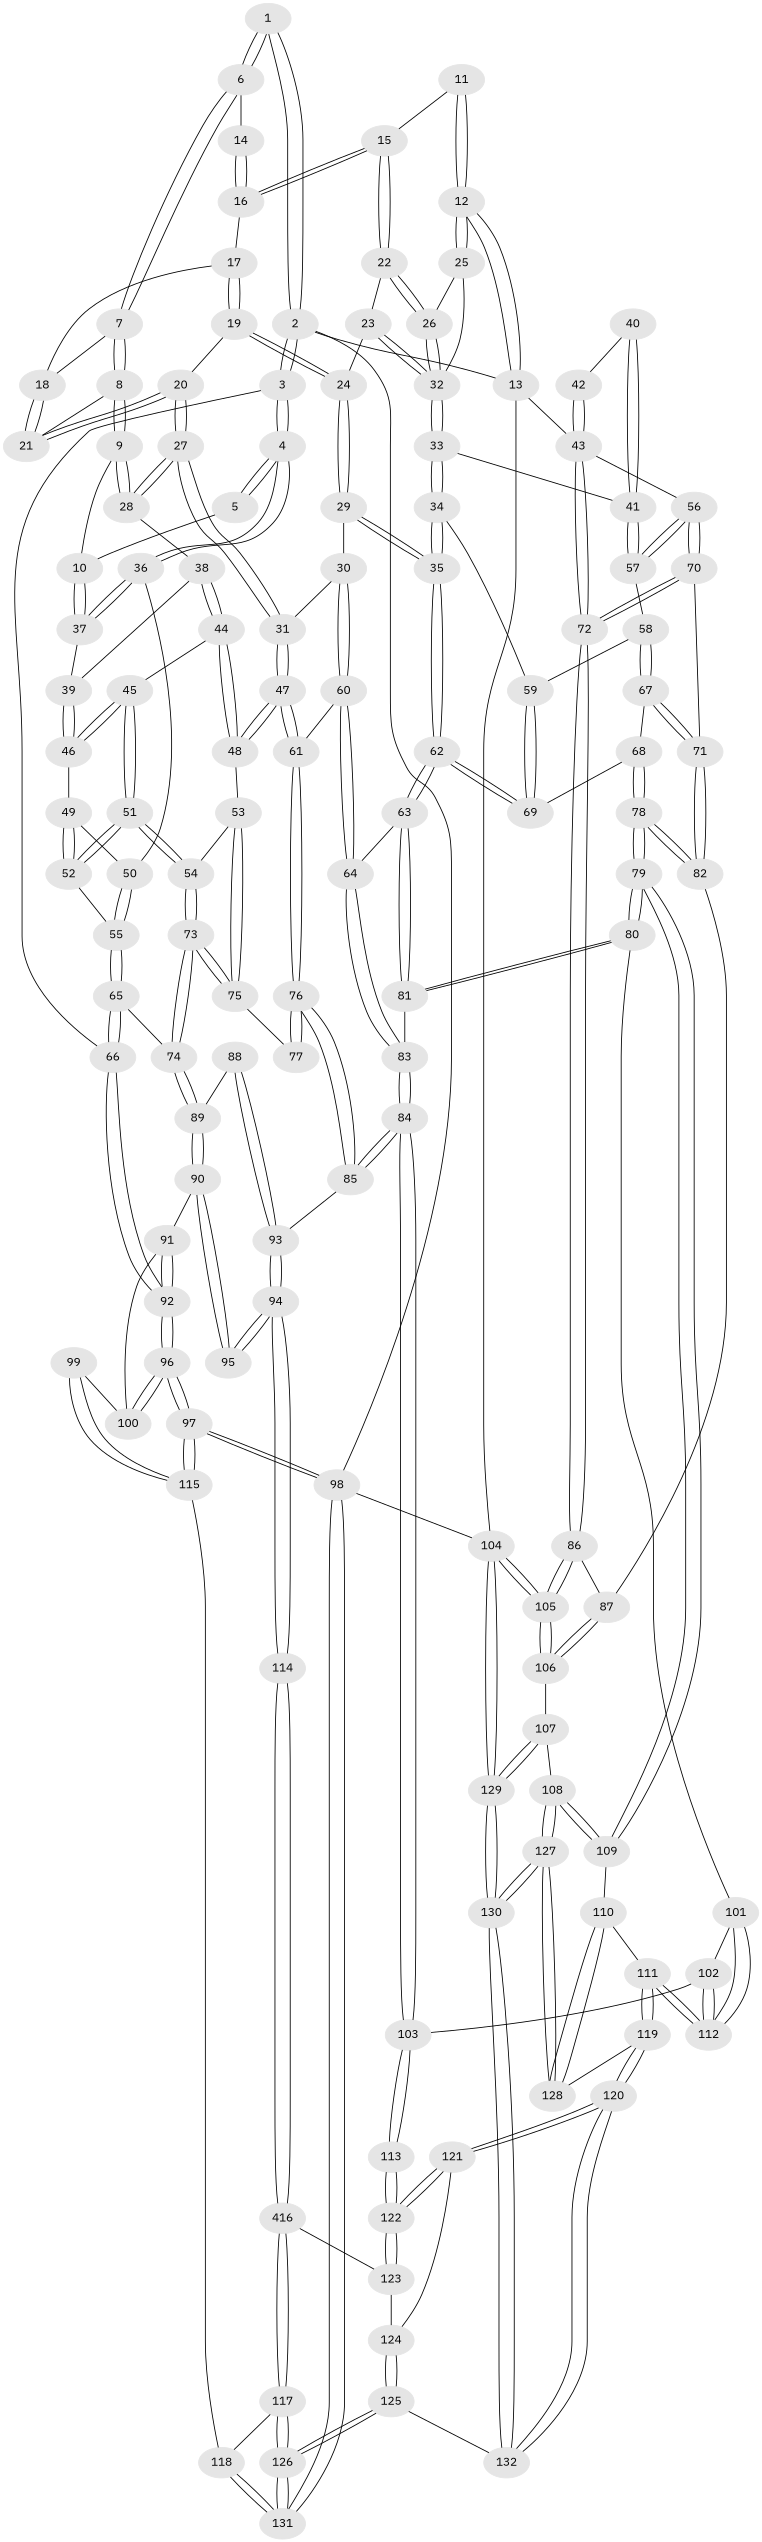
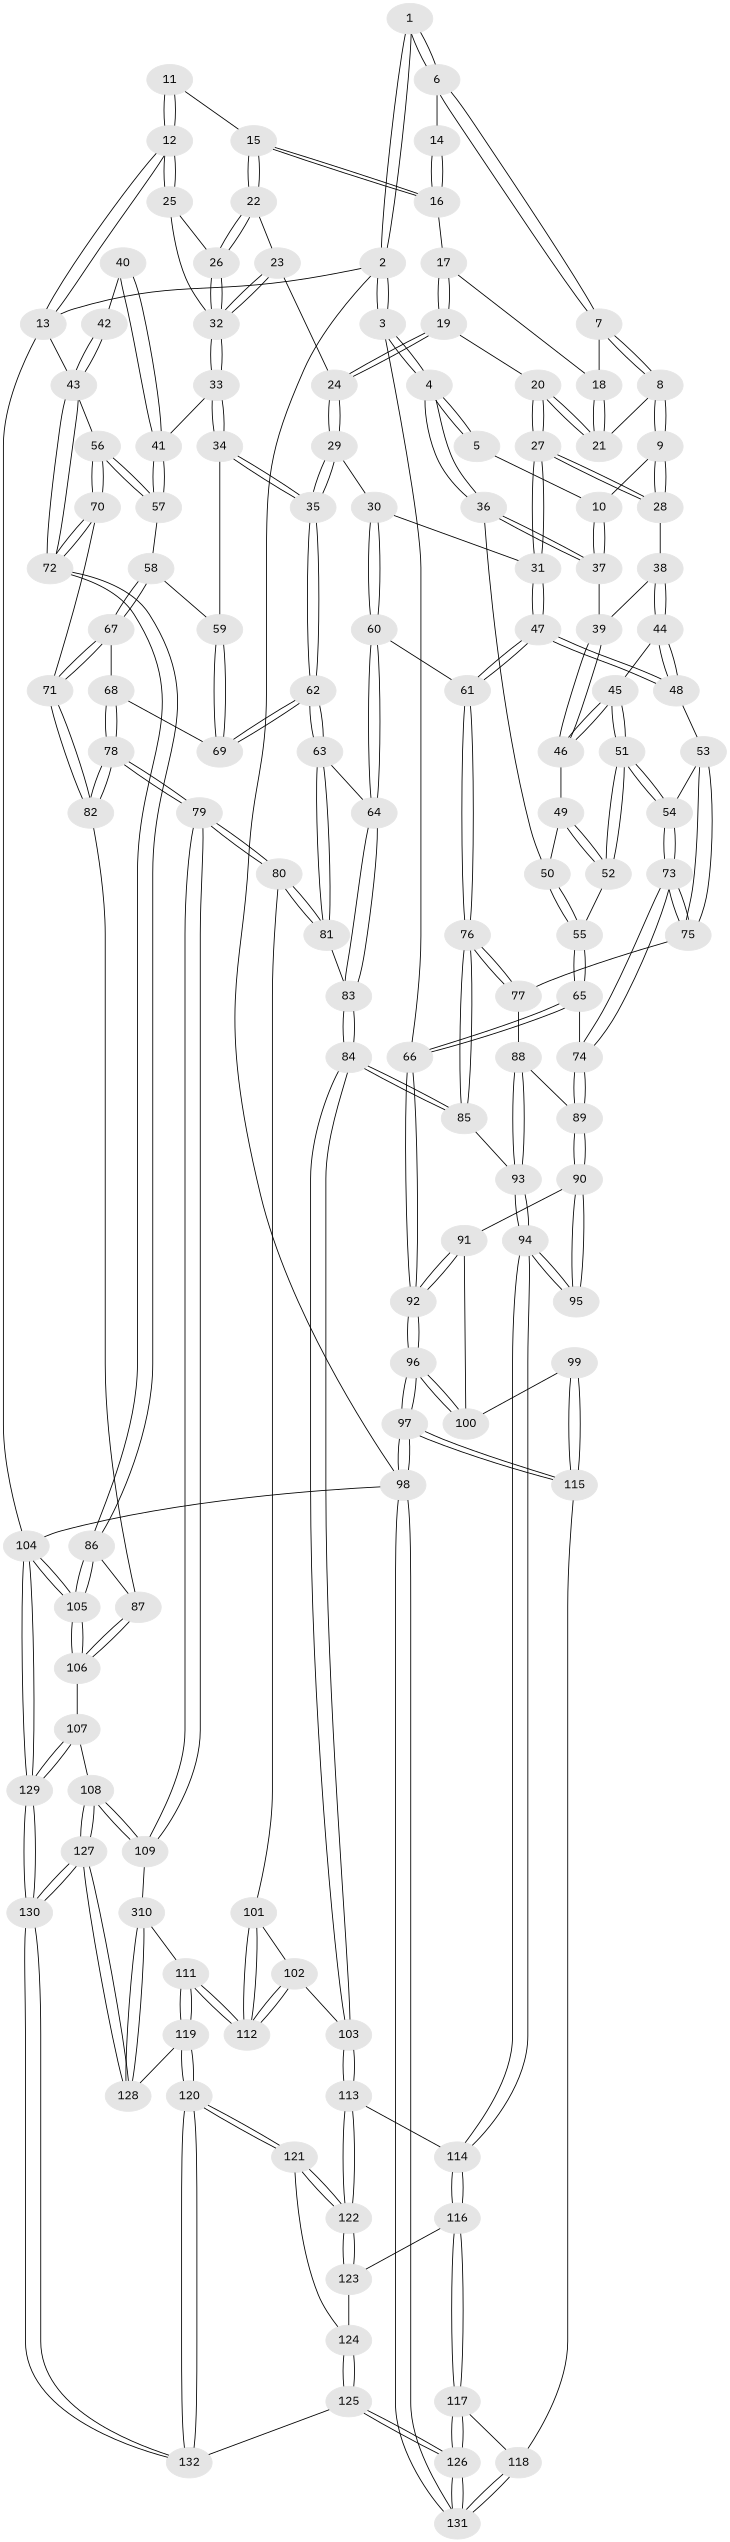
edge "77" -- "88": added
node "110": label "110" -> "310"
edge "113" -- "114": added
node "416": label "416" -> "116"
